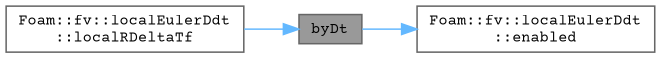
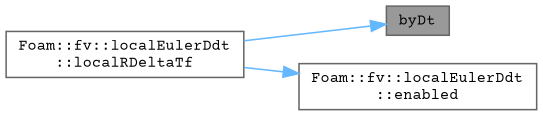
edge "byDt" -> "Foam::fv::localEulerDdt ::enabled": now "Foam::fv::localEulerDdt ::localRDeltaTf" -> "Foam::fv::localEulerDdt ::enabled"
